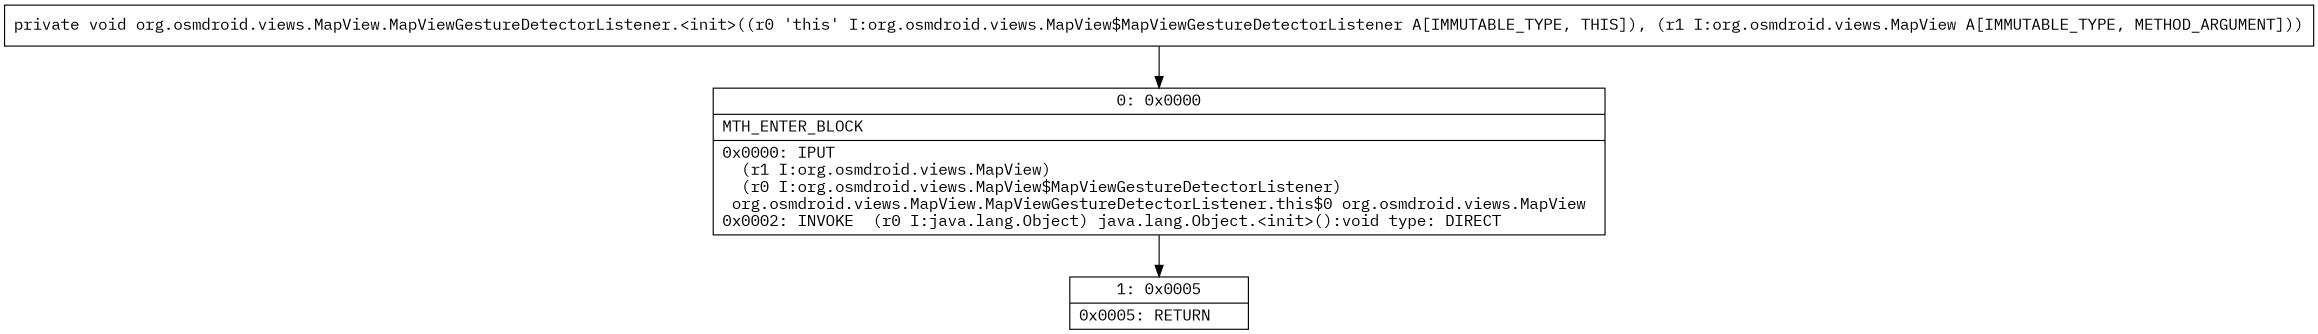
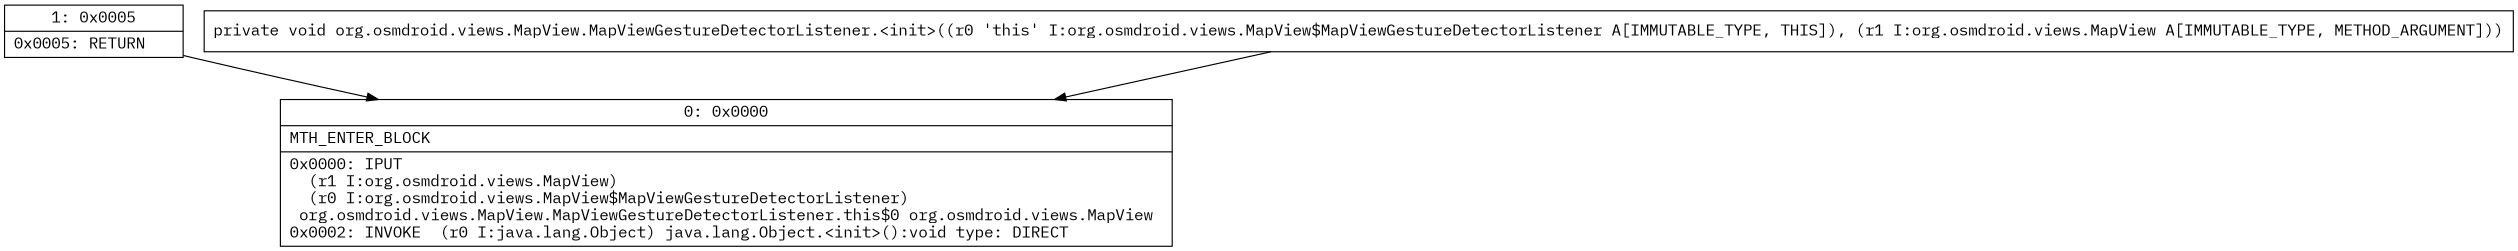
edge "0: 0x0000" -> "1: 0x0005": reversed
